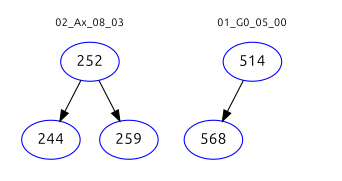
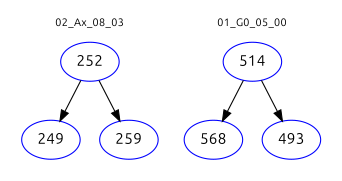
node "244": label "244" -> "249"
node "493": added
